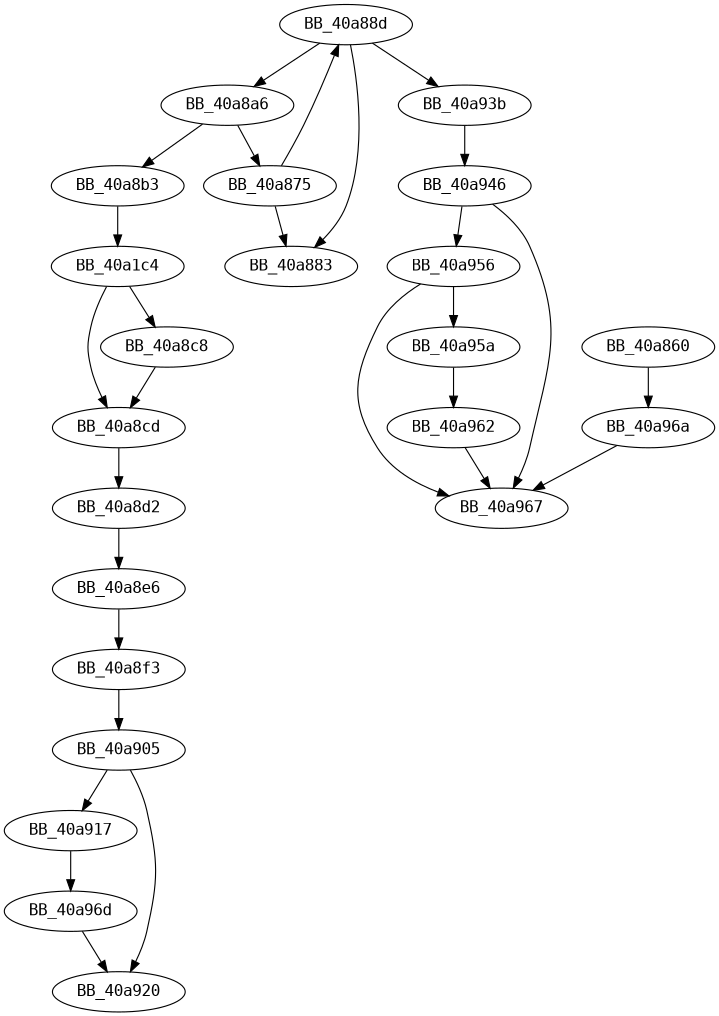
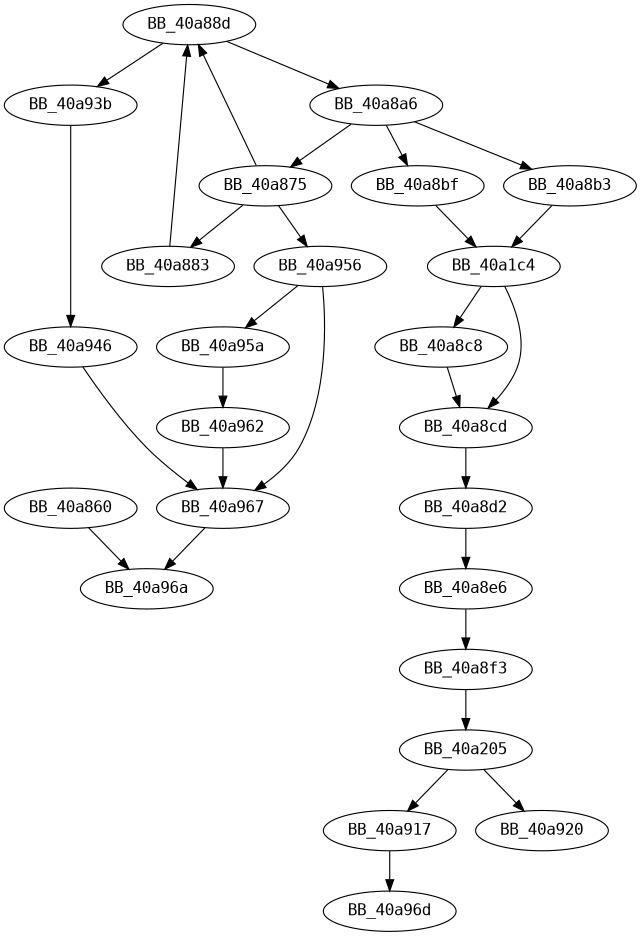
edge "BB_40a88d" -> "BB_40a883": reversed
node "BB_40a8bf": added
edge "BB_40a946" -> "BB_40a956": now "BB_40a875" -> "BB_40a956"
edge "BB_40a96a" -> "BB_40a967": reversed
node "BB_40a905": label "BB_40a905" -> "BB_40a205"
edge "BB_40a96d" -> "BB_40a920": removed
